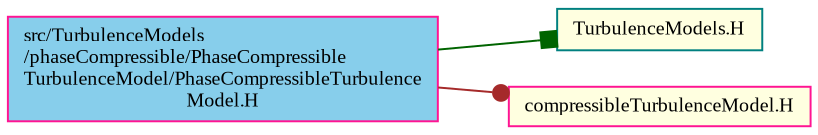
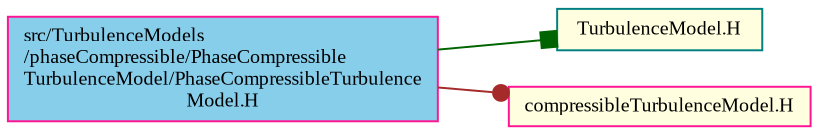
node "TurbulenceModels.H": label "TurbulenceModels.H" -> "TurbulenceModel.H"
